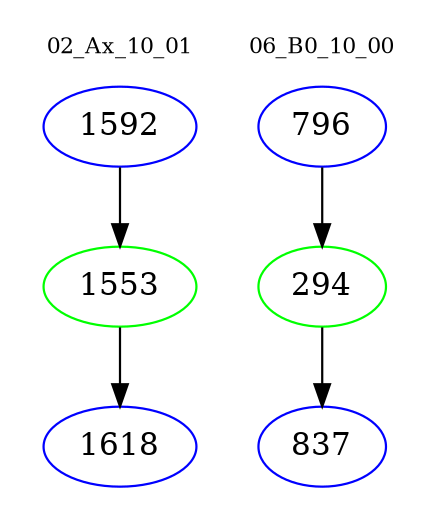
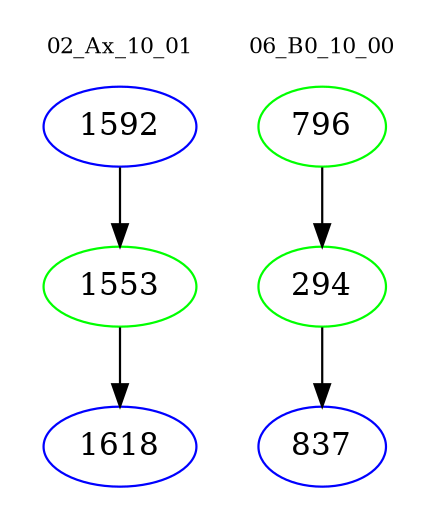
node "796": color blue -> green
